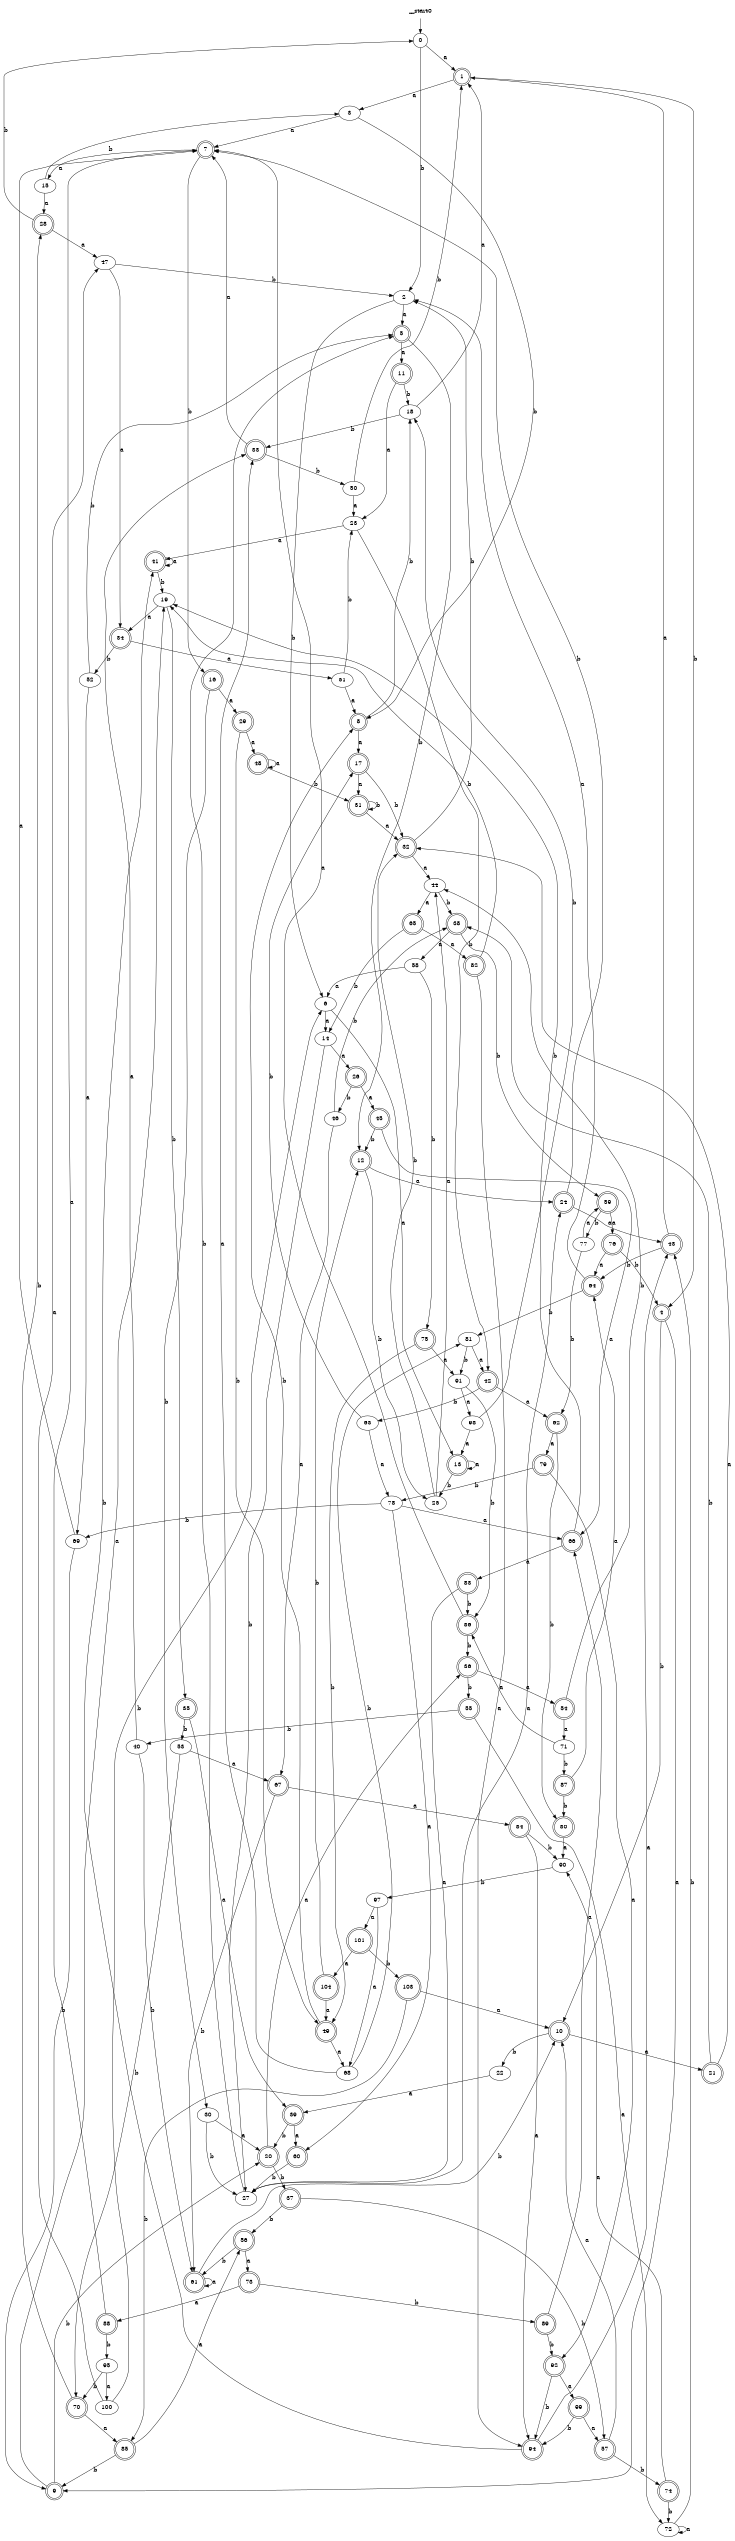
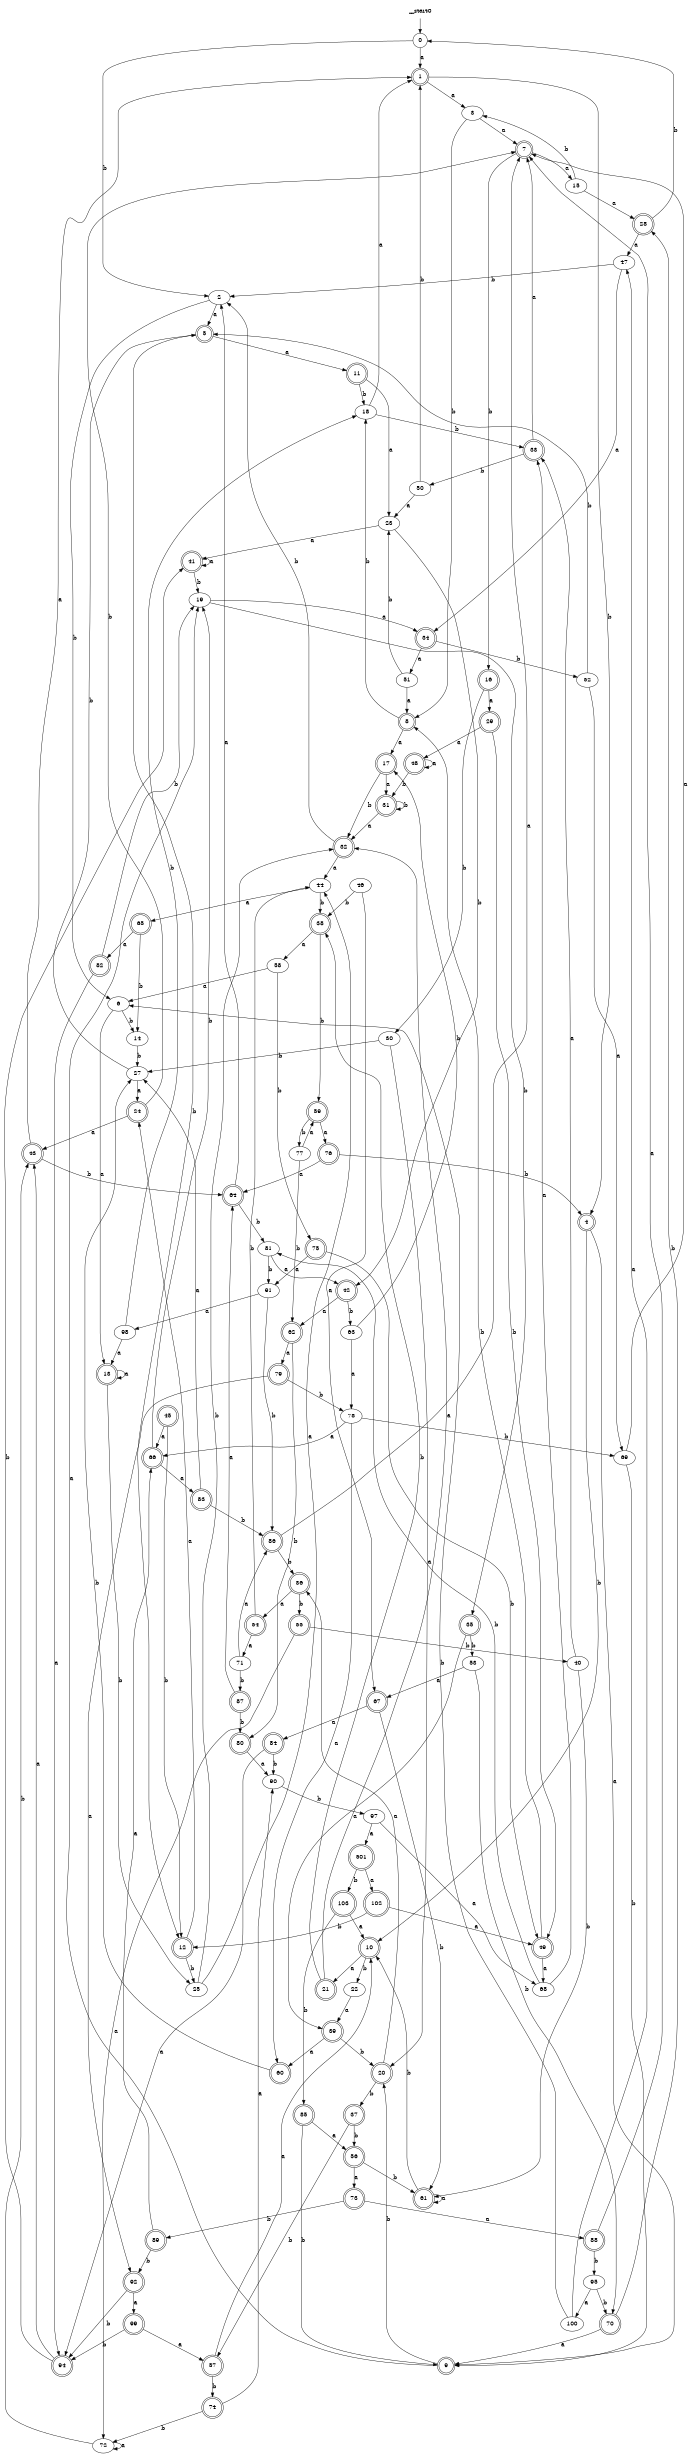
edge "6" -> "14": label "a" -> "b"
node "26": removed
node "101": label "101" -> "501"
node "104": label "104" -> "102"
edge "70" -> "85": now "70" -> "9"
